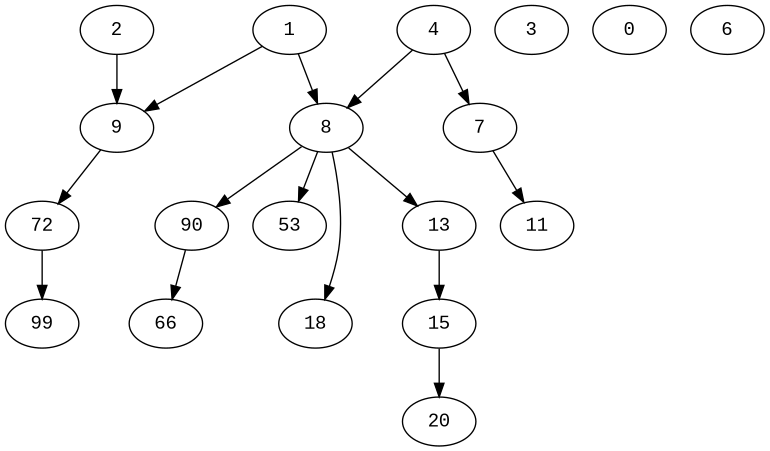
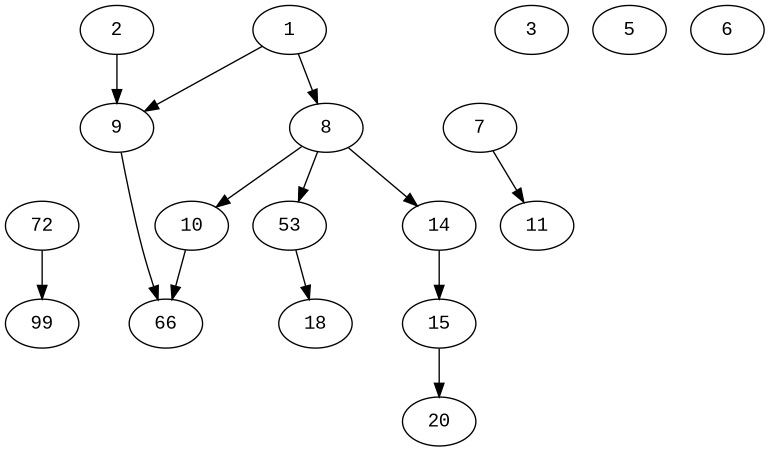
node "4": removed
node "0": label "0" -> "5"
edge "9" -> "72": now "9" -> "66"
edge "8" -> "18": now "53" -> "18"
node "90": label "90" -> "10"
node "13": label "13" -> "14"
